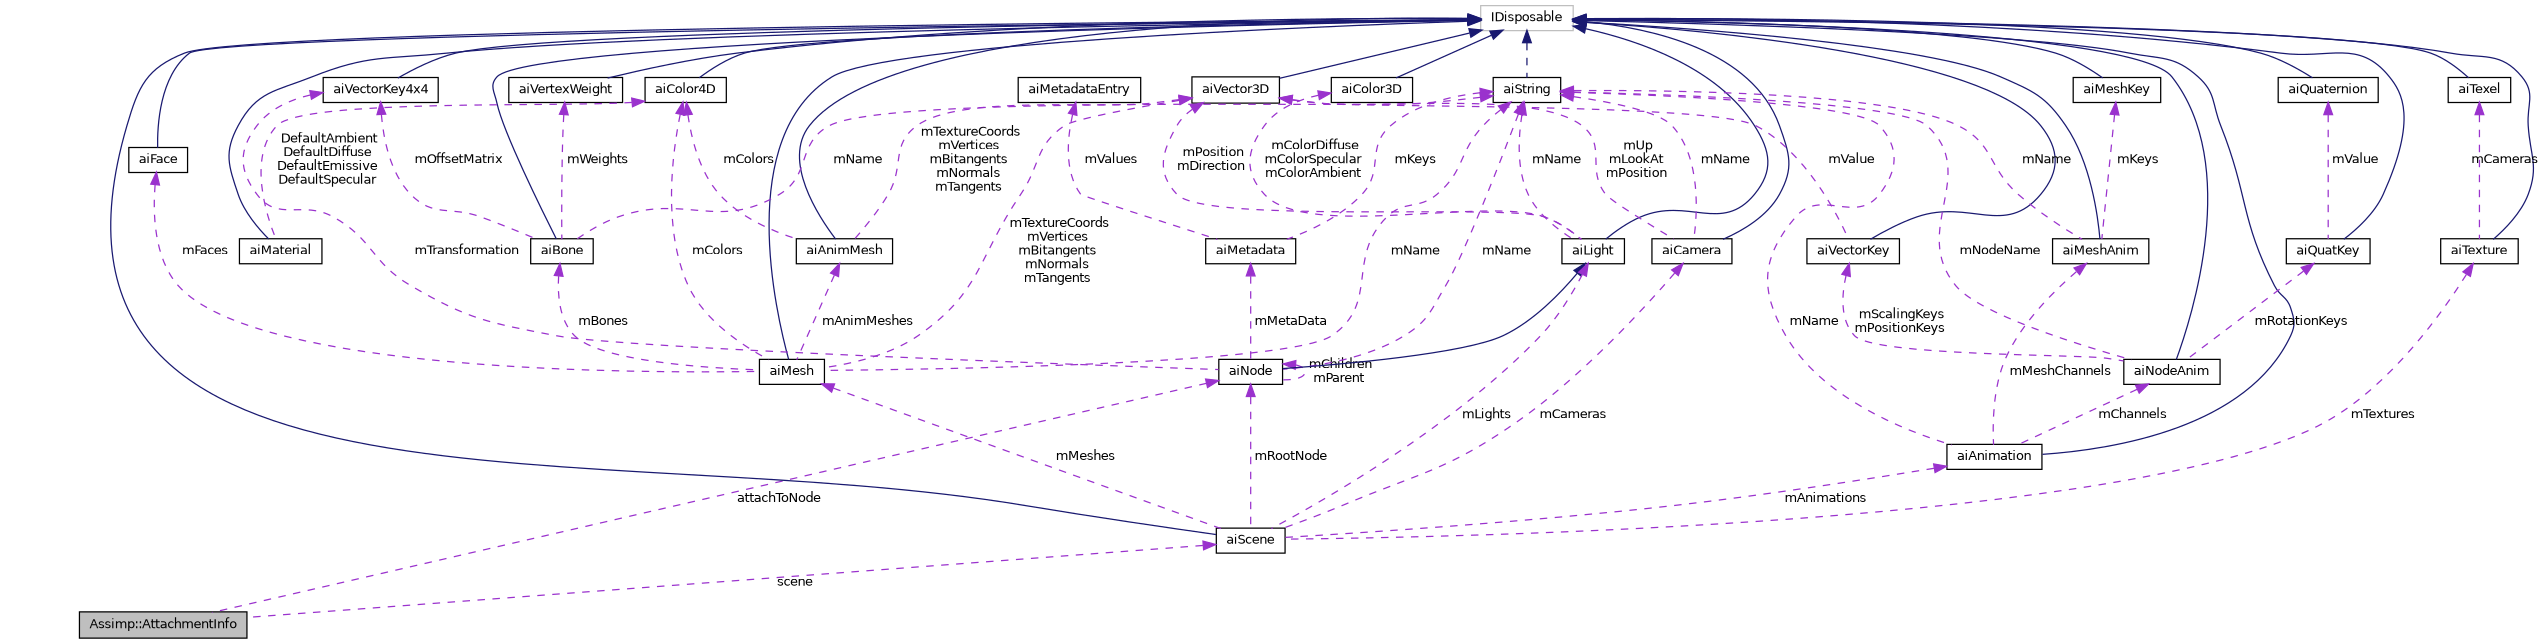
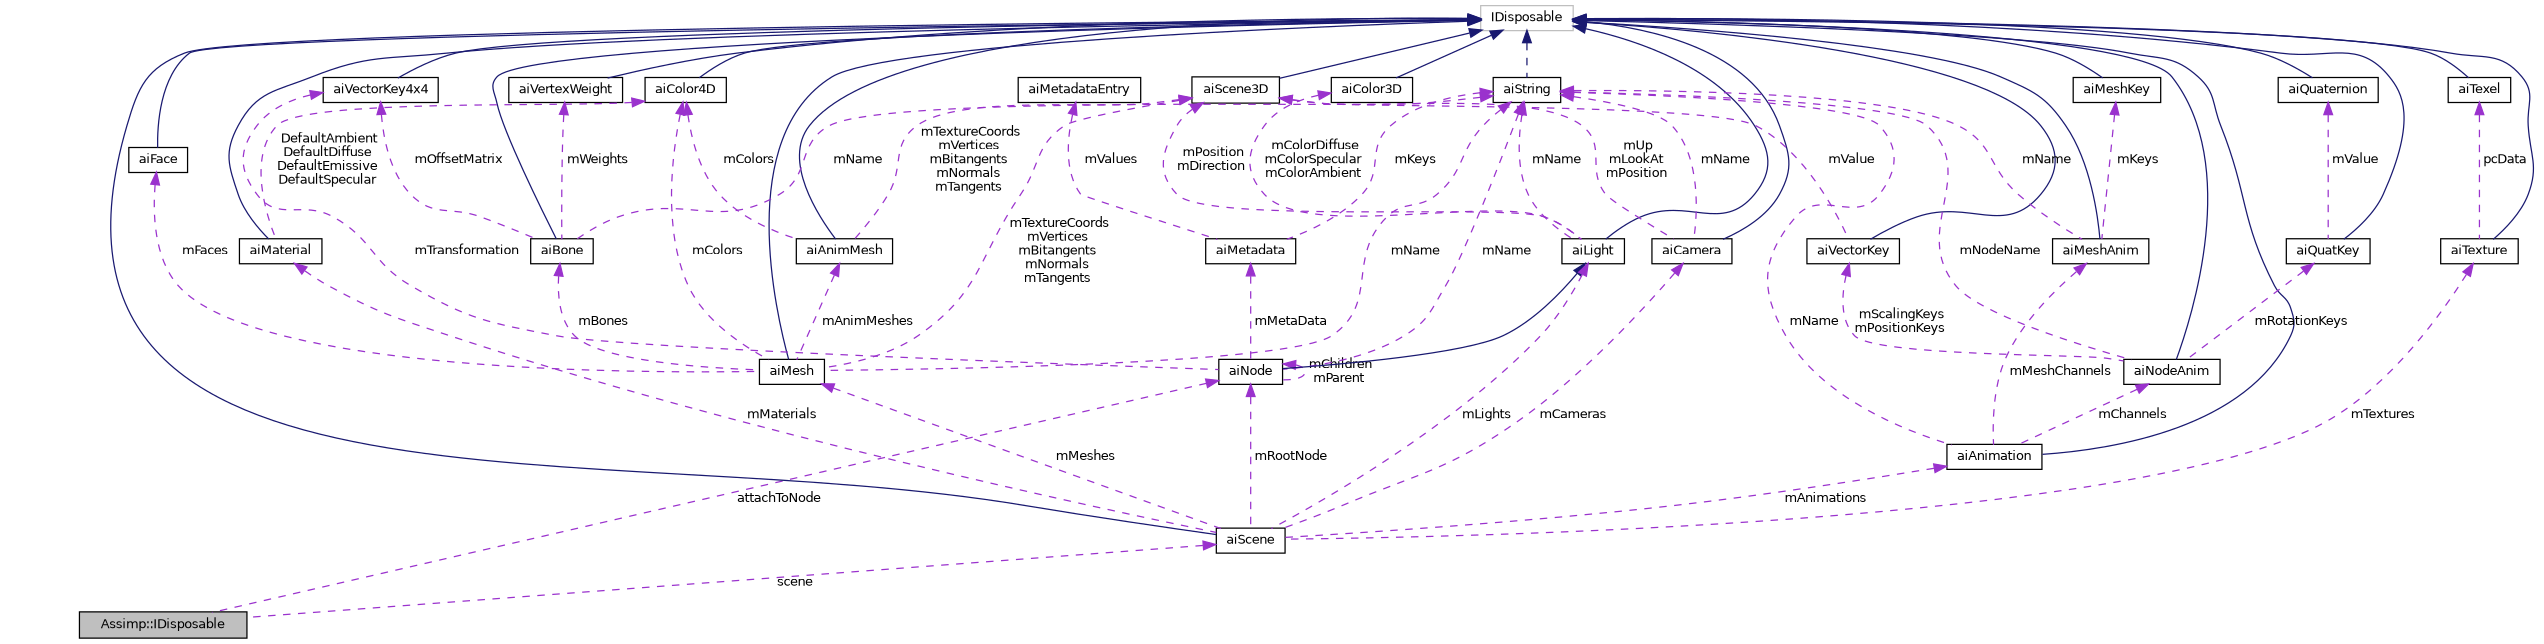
node "aiVector3D": label "aiVector3D" -> "aiScene3D"
edge "aiTexture" -> "aiTexel": label " mCameras" -> " pcData"
edge "aiScene" -> "aiMaterial": added, label "mMaterials"
node "Assimp::AttachmentInfo": label "Assimp::AttachmentInfo" -> "Assimp::IDisposable"
